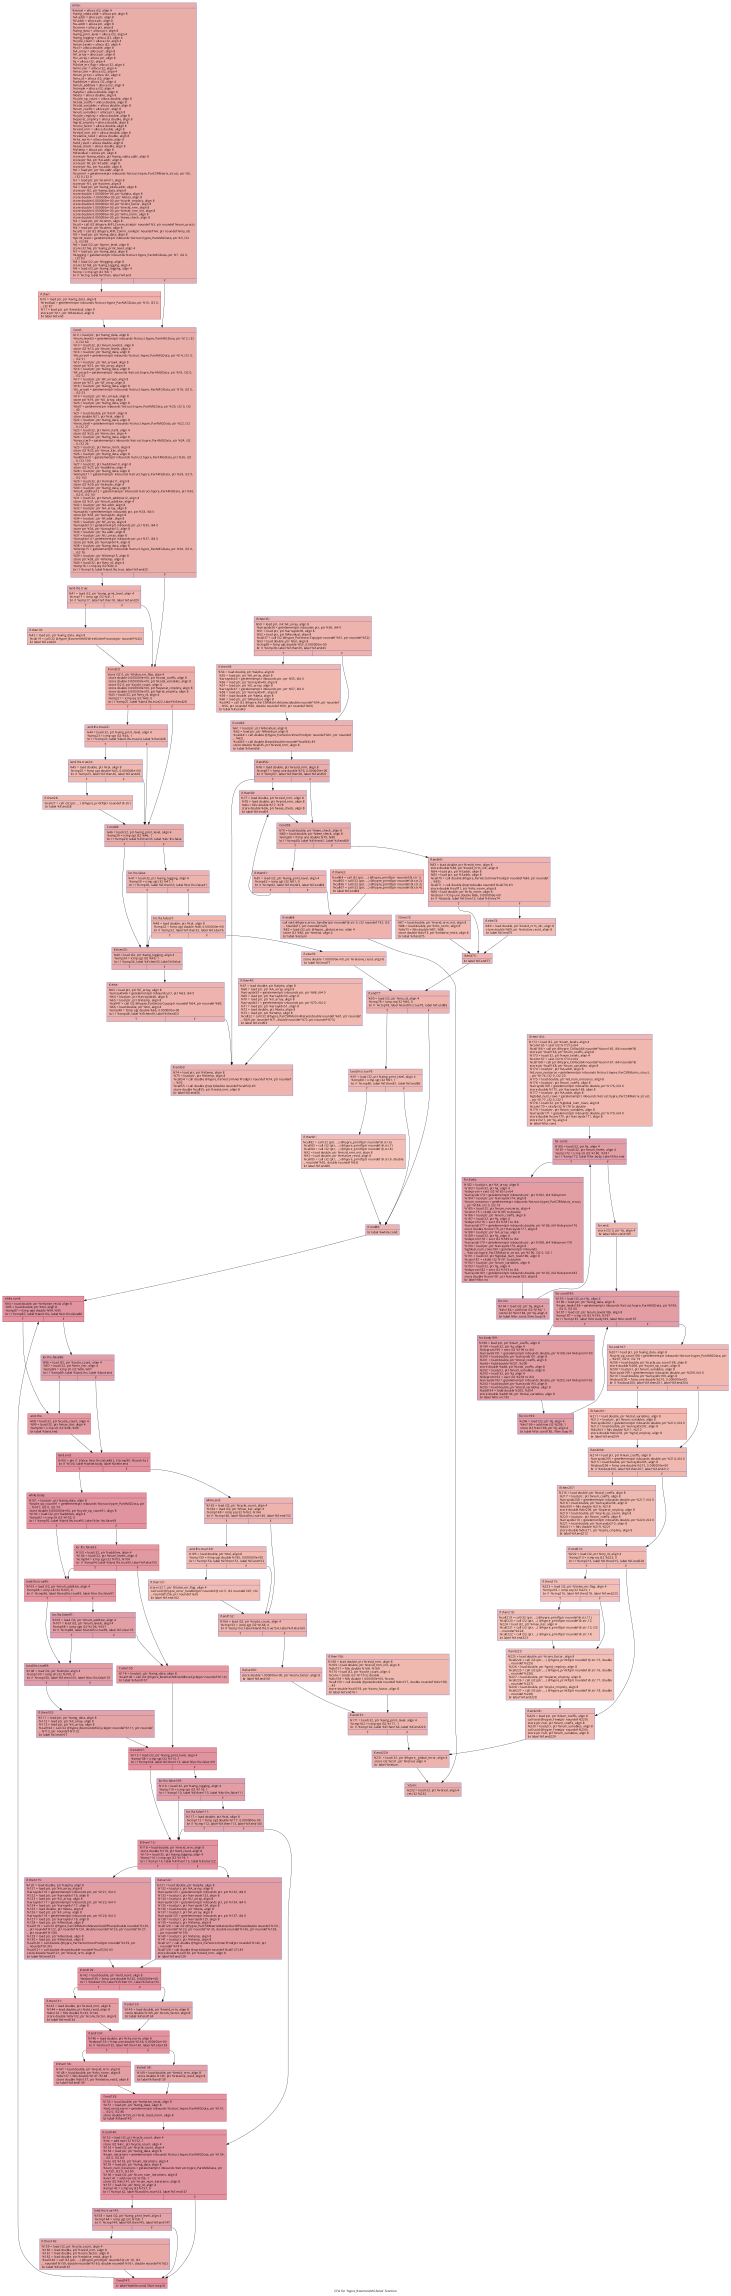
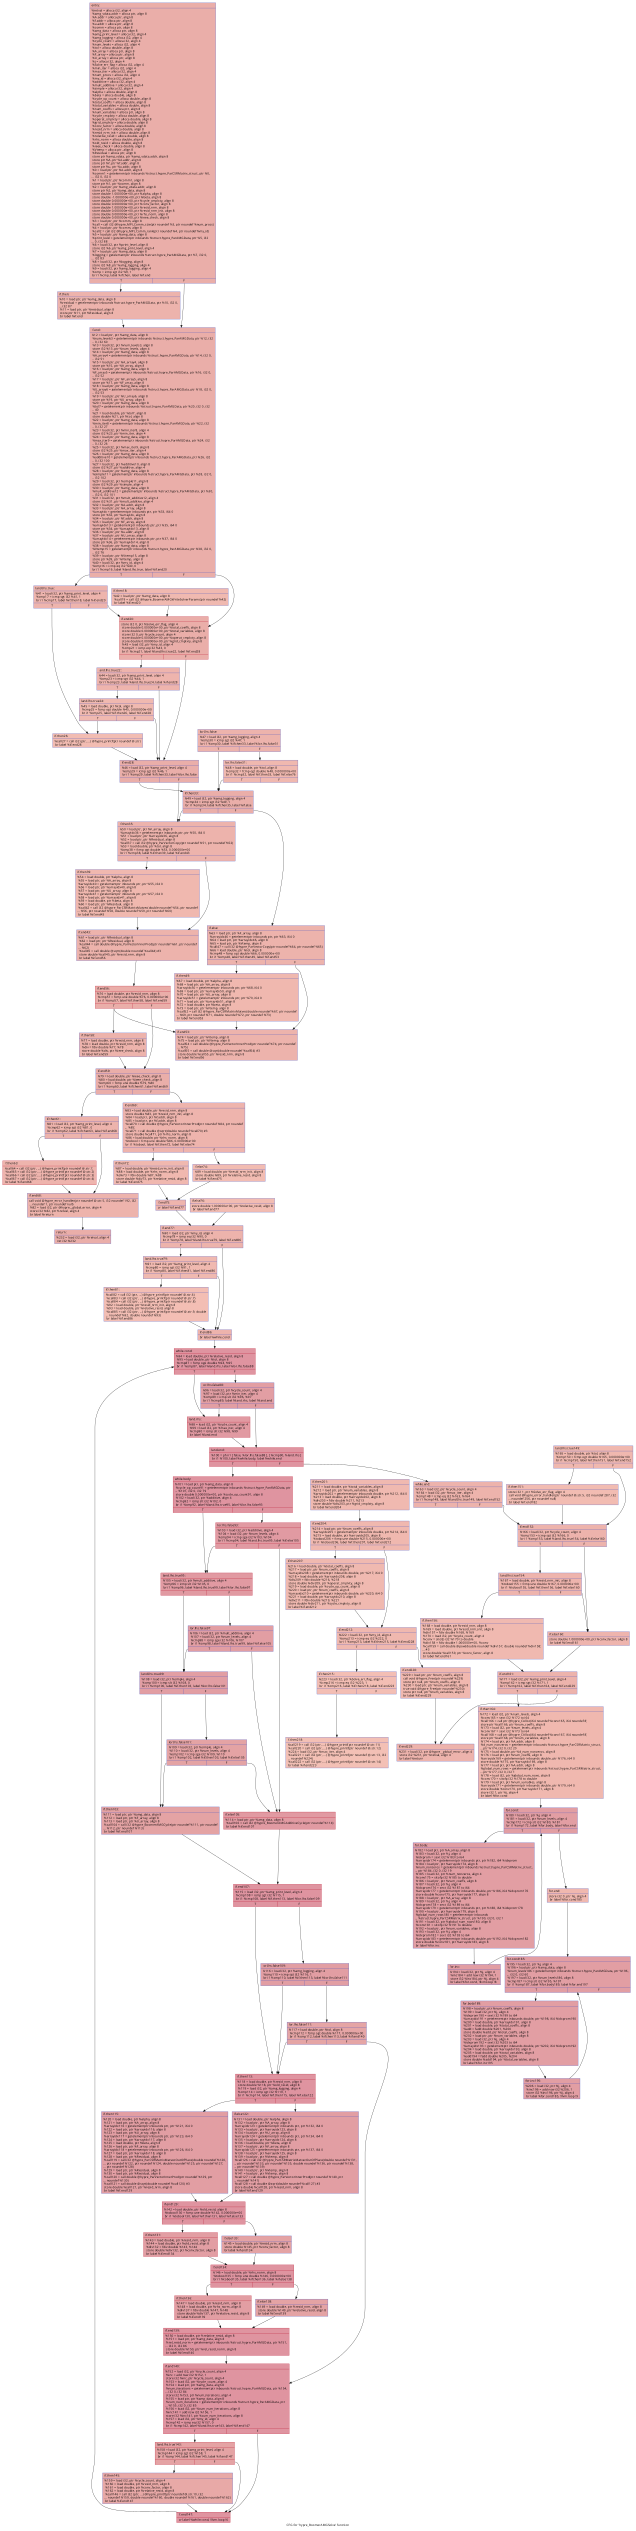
node "if.then:": color #b70d28ff -> #3d50c3ff
edge "land.lhs.true:" -> "if.then18:": now "land.lhs.true:" -> "if.then26:"
node "if.then35:": text "%50 = load ptr, init %F_array, align 8" -> "%50 = load ptr, ptr %F_array, align 8"
node "if.end56:": color #3d50c3ff -> #b70d28ff
edge "if.then33:" -> "if.then35:": added
edge "if.end28:" -> "lor.lhs.false:": now "if.end28:" -> "if.then35:"
edge "if.then61:" -> "if.then58:": now "if.then61:" -> "if.then63:"
edge "if.end69:" -> "if.end75:": now "if.end69:" -> "if.then72:"
edge "lor.lhs.false31:" -> "if.else76:": removed
edge "if.else:" -> "if.then49:": added
node "for.end197:": removed
node "if.then201:": color #b70d28ff -> #3d50c3ff
edge "while.end:" -> "land.lhs.true149:": removed
node "land.lhs.true154:": added
node "if.end223:": removed
edge "if.end161:" -> "if.then164:": added
node "if.end228:": text "call void @hypre_Free(ptr noundef %230)" -> "true void @hypre_Free(ptr noundef %230)"
node "lor.lhs.false101:": added
edge "if.end229:" -> "return:": removed
node "land.lhs.true143:": color #3d50c3ff -> #b70d28ff
